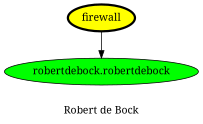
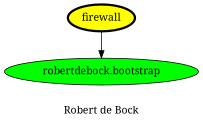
node "robertdebock.robertdebock": label "robertdebock.robertdebock" -> "robertdebock.bootstrap"
